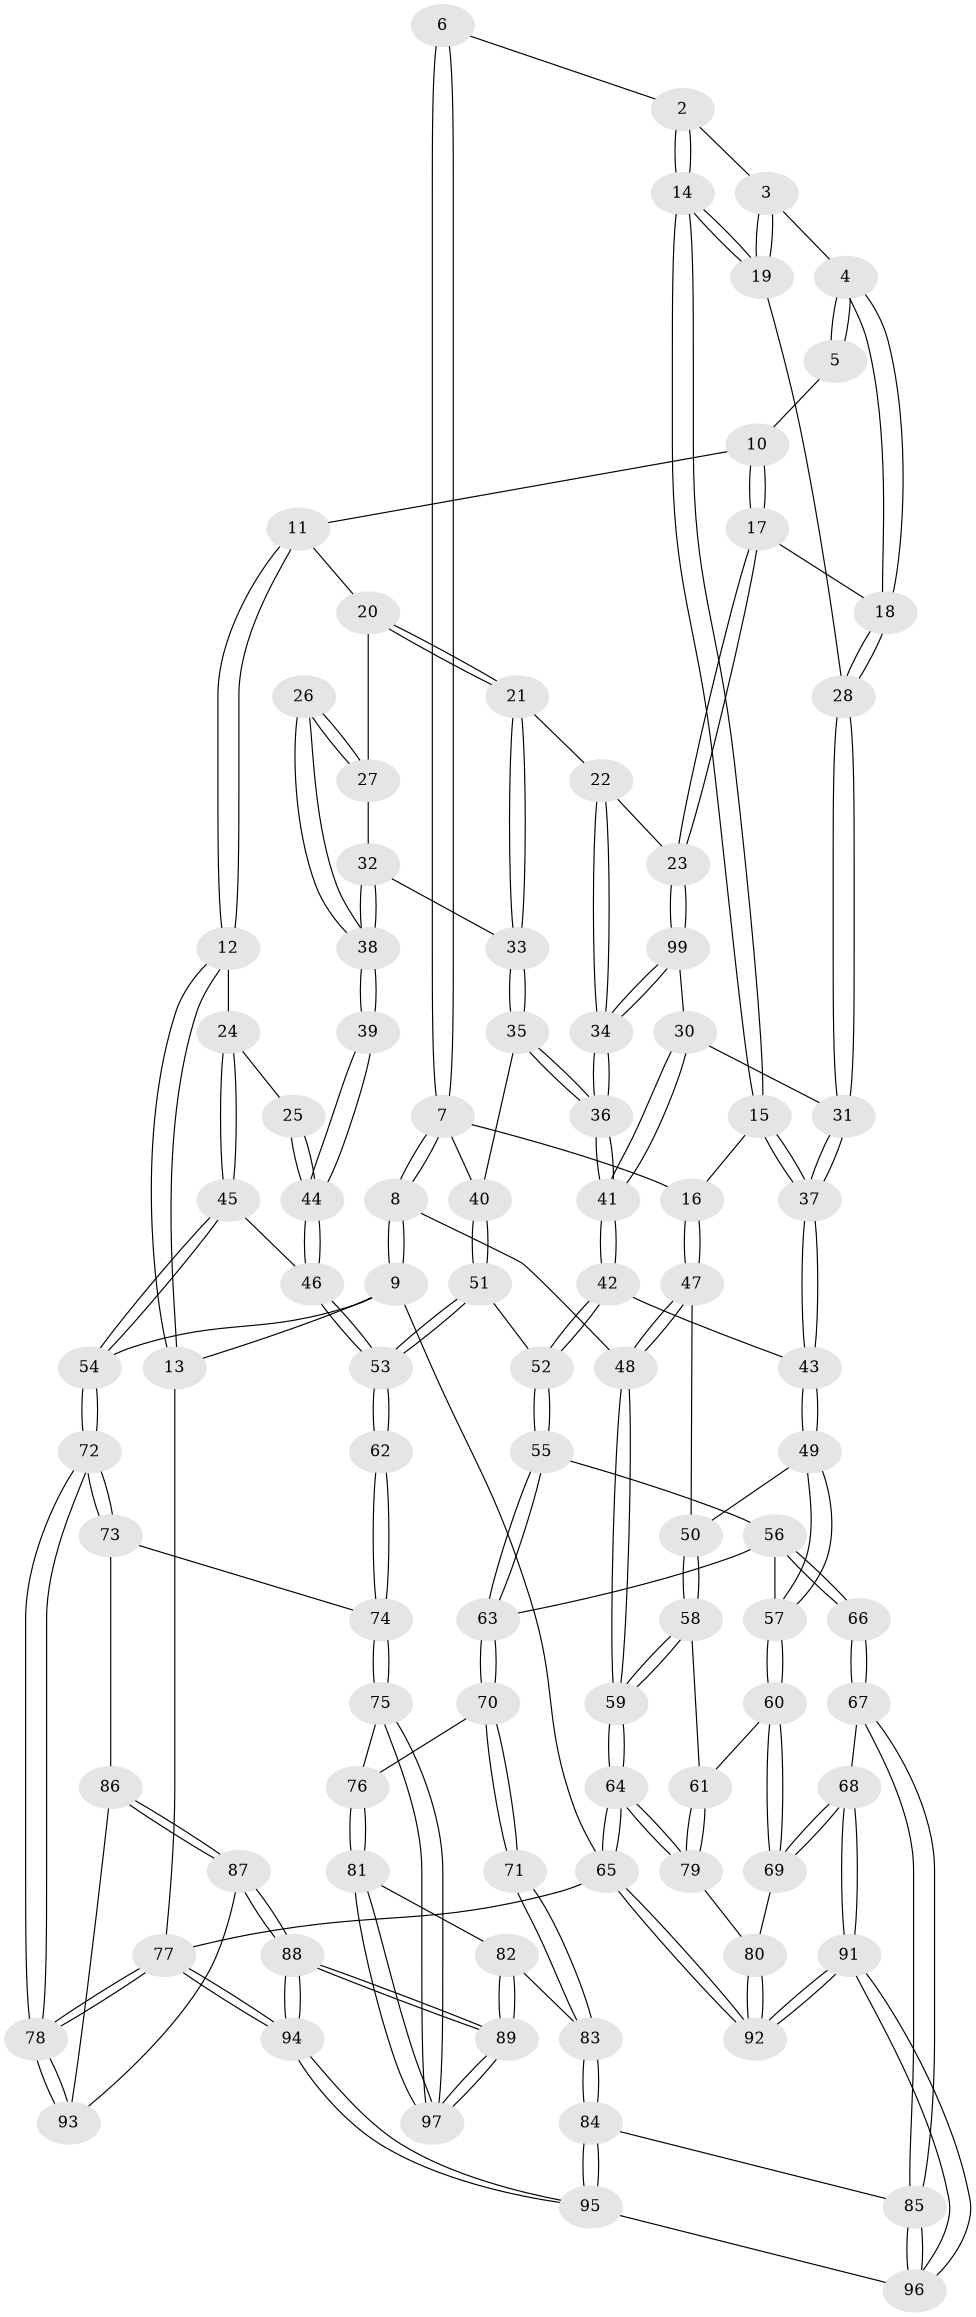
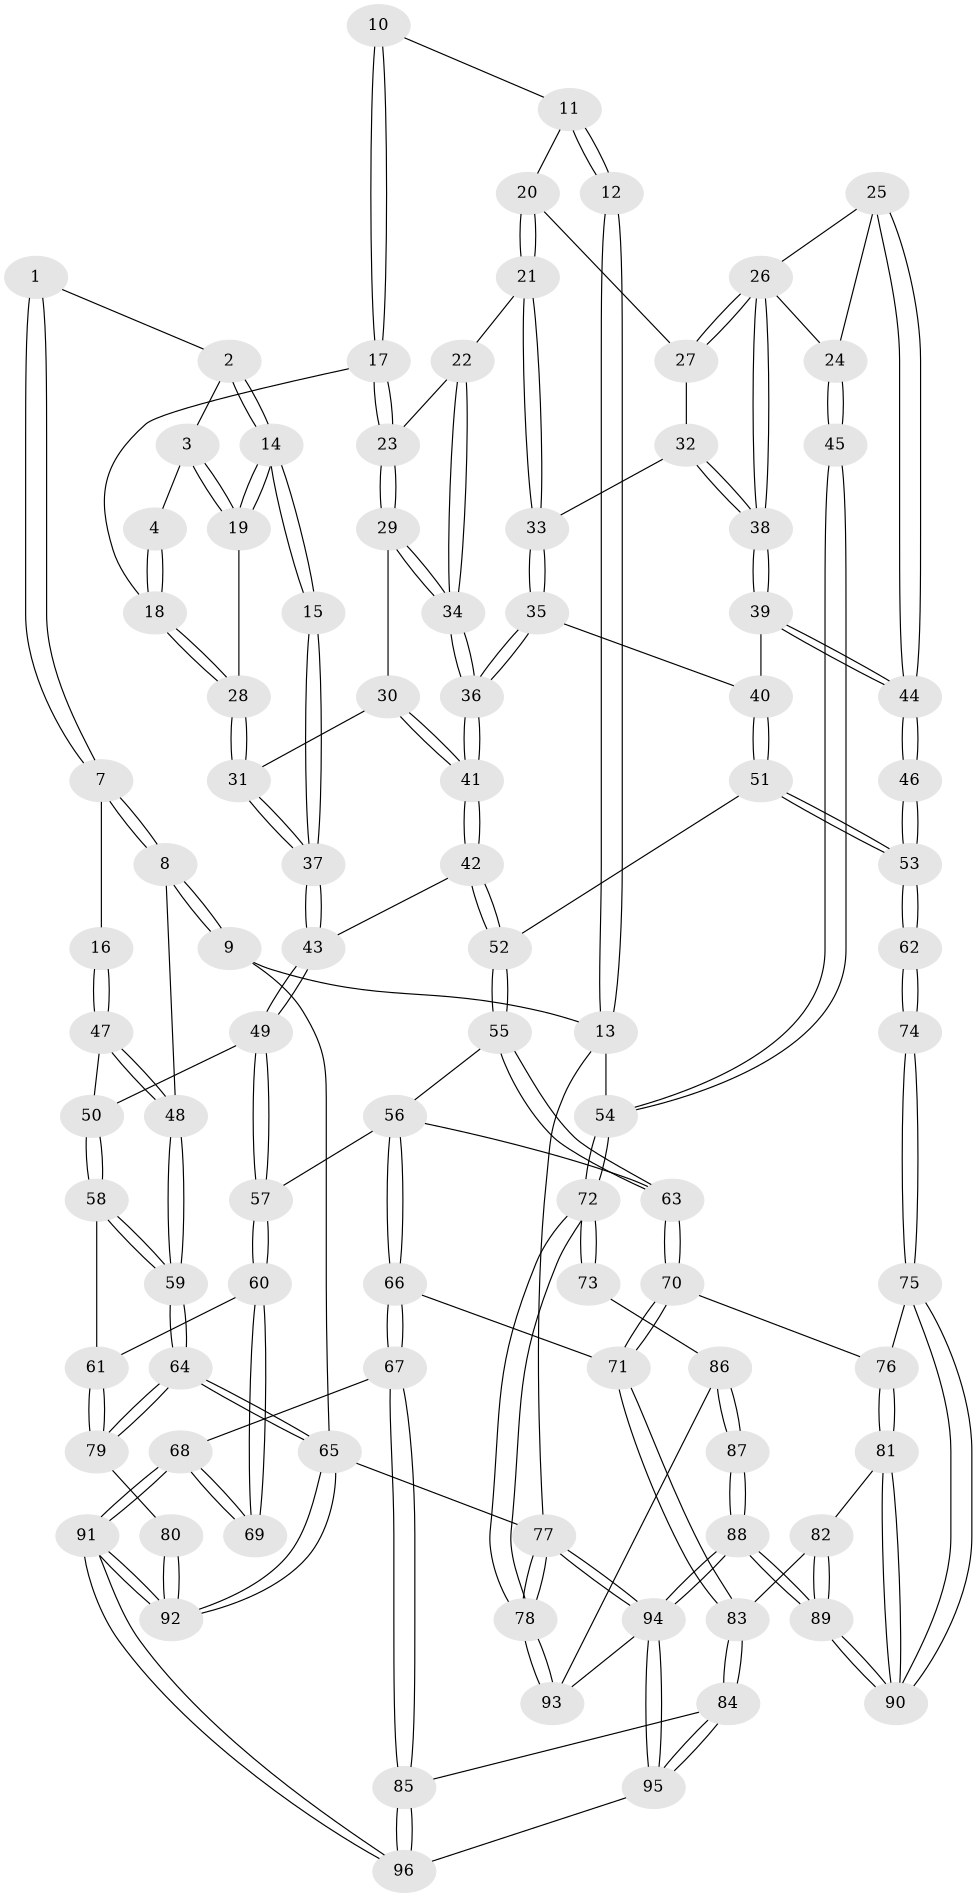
node "6": label "6" -> "1"
edge "25" -- "26": added
node "5": removed
node "99": label "99" -> "29"
edge "12" -- "24": now "26" -- "24"
edge "7" -- "40": now "39" -- "40"
edge "15" -- "16": removed
edge "45" -- "46": removed
edge "66" -- "71": added
edge "9" -- "54": now "13" -- "54"
edge "73" -- "74": removed
edge "69" -- "80": removed
edge "87" -- "93": now "94" -- "93"
node "97": label "97" -> "90"
